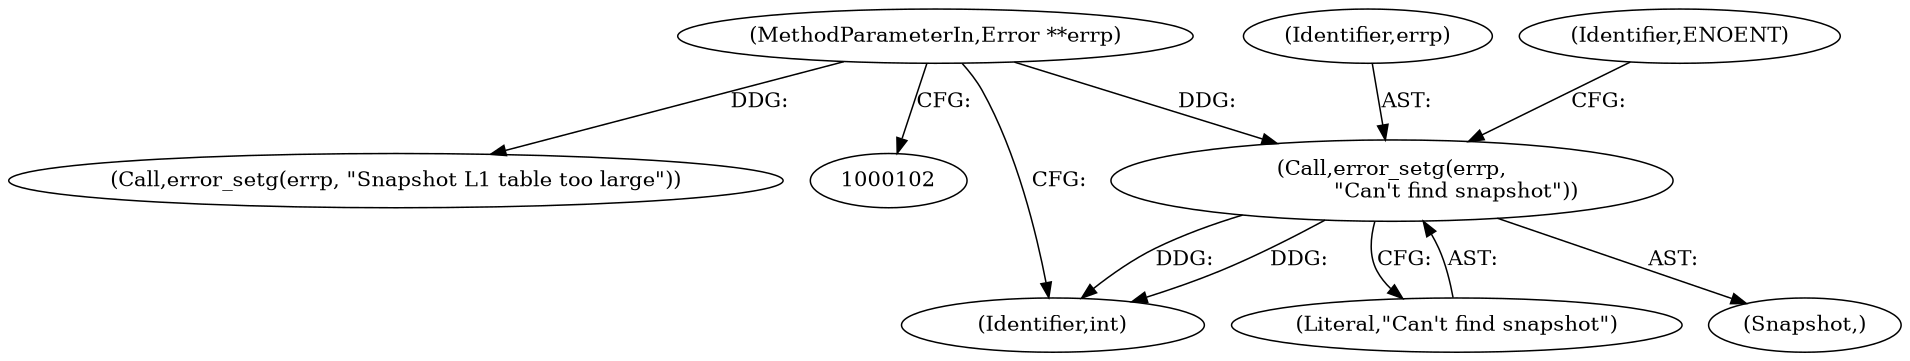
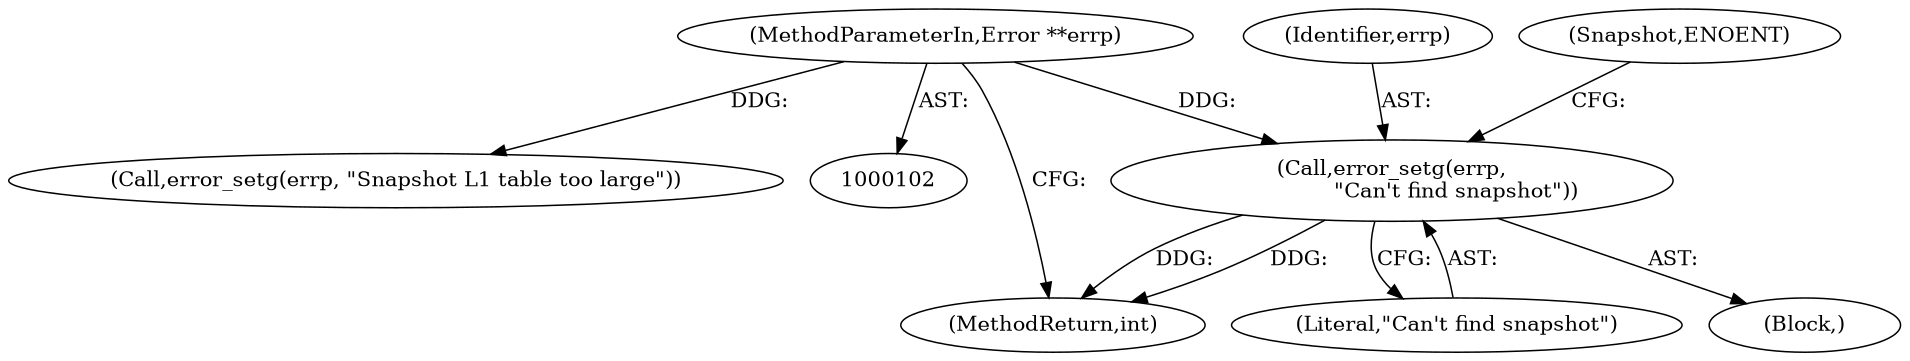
node "(Identifier,ENOENT)": label "(Identifier,ENOENT)" -> "(Snapshot,ENOENT)"
edge "(MethodParameterIn,Error **errp)" -> "1000102": label "CFG: " -> "AST: "
node "(Identifier,int)": label "(Identifier,int)" -> "(MethodReturn,int)"
node "(Snapshot,)": label "(Snapshot,)" -> "(Block,)"
